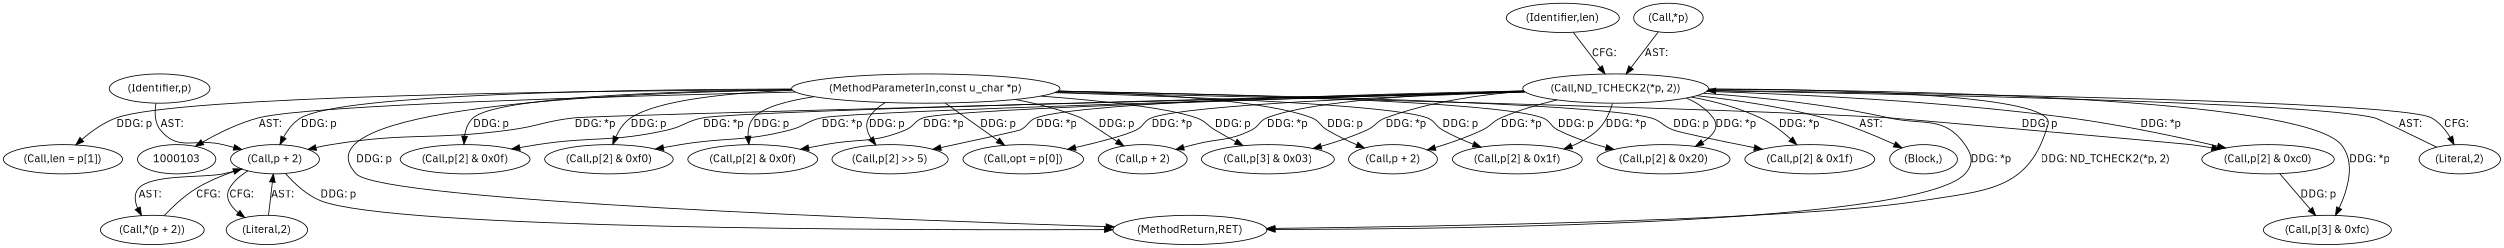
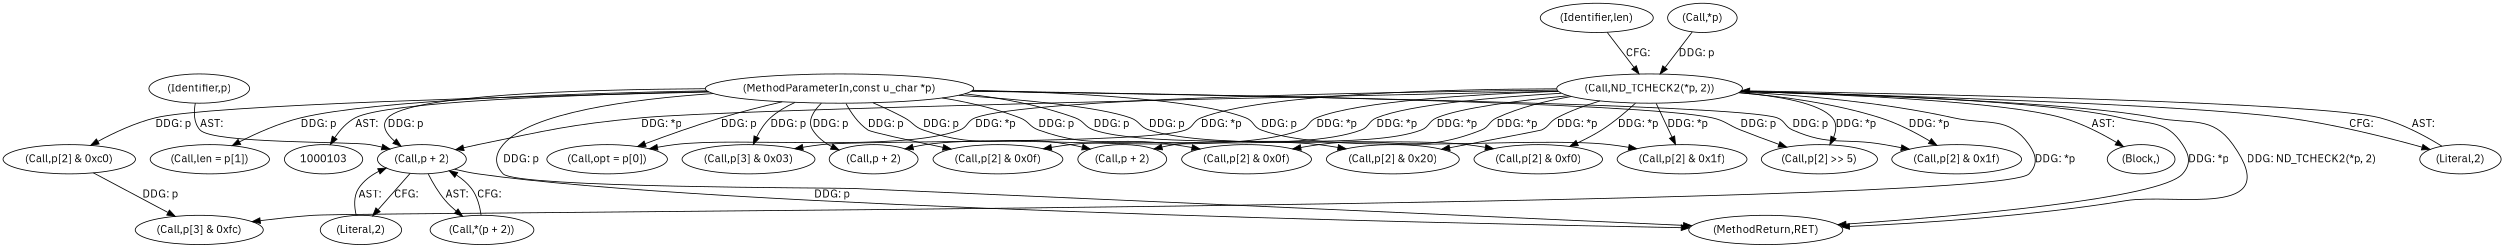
edge "(Call,*p)" -> "(Call,ND_TCHECK2(*p, 2))": label "AST: " -> "DDG: p"
edge "(Call,ND_TCHECK2(*p, 2))" -> "(Call,p[2] & 0xc0)": removed, label "DDG: *p"
